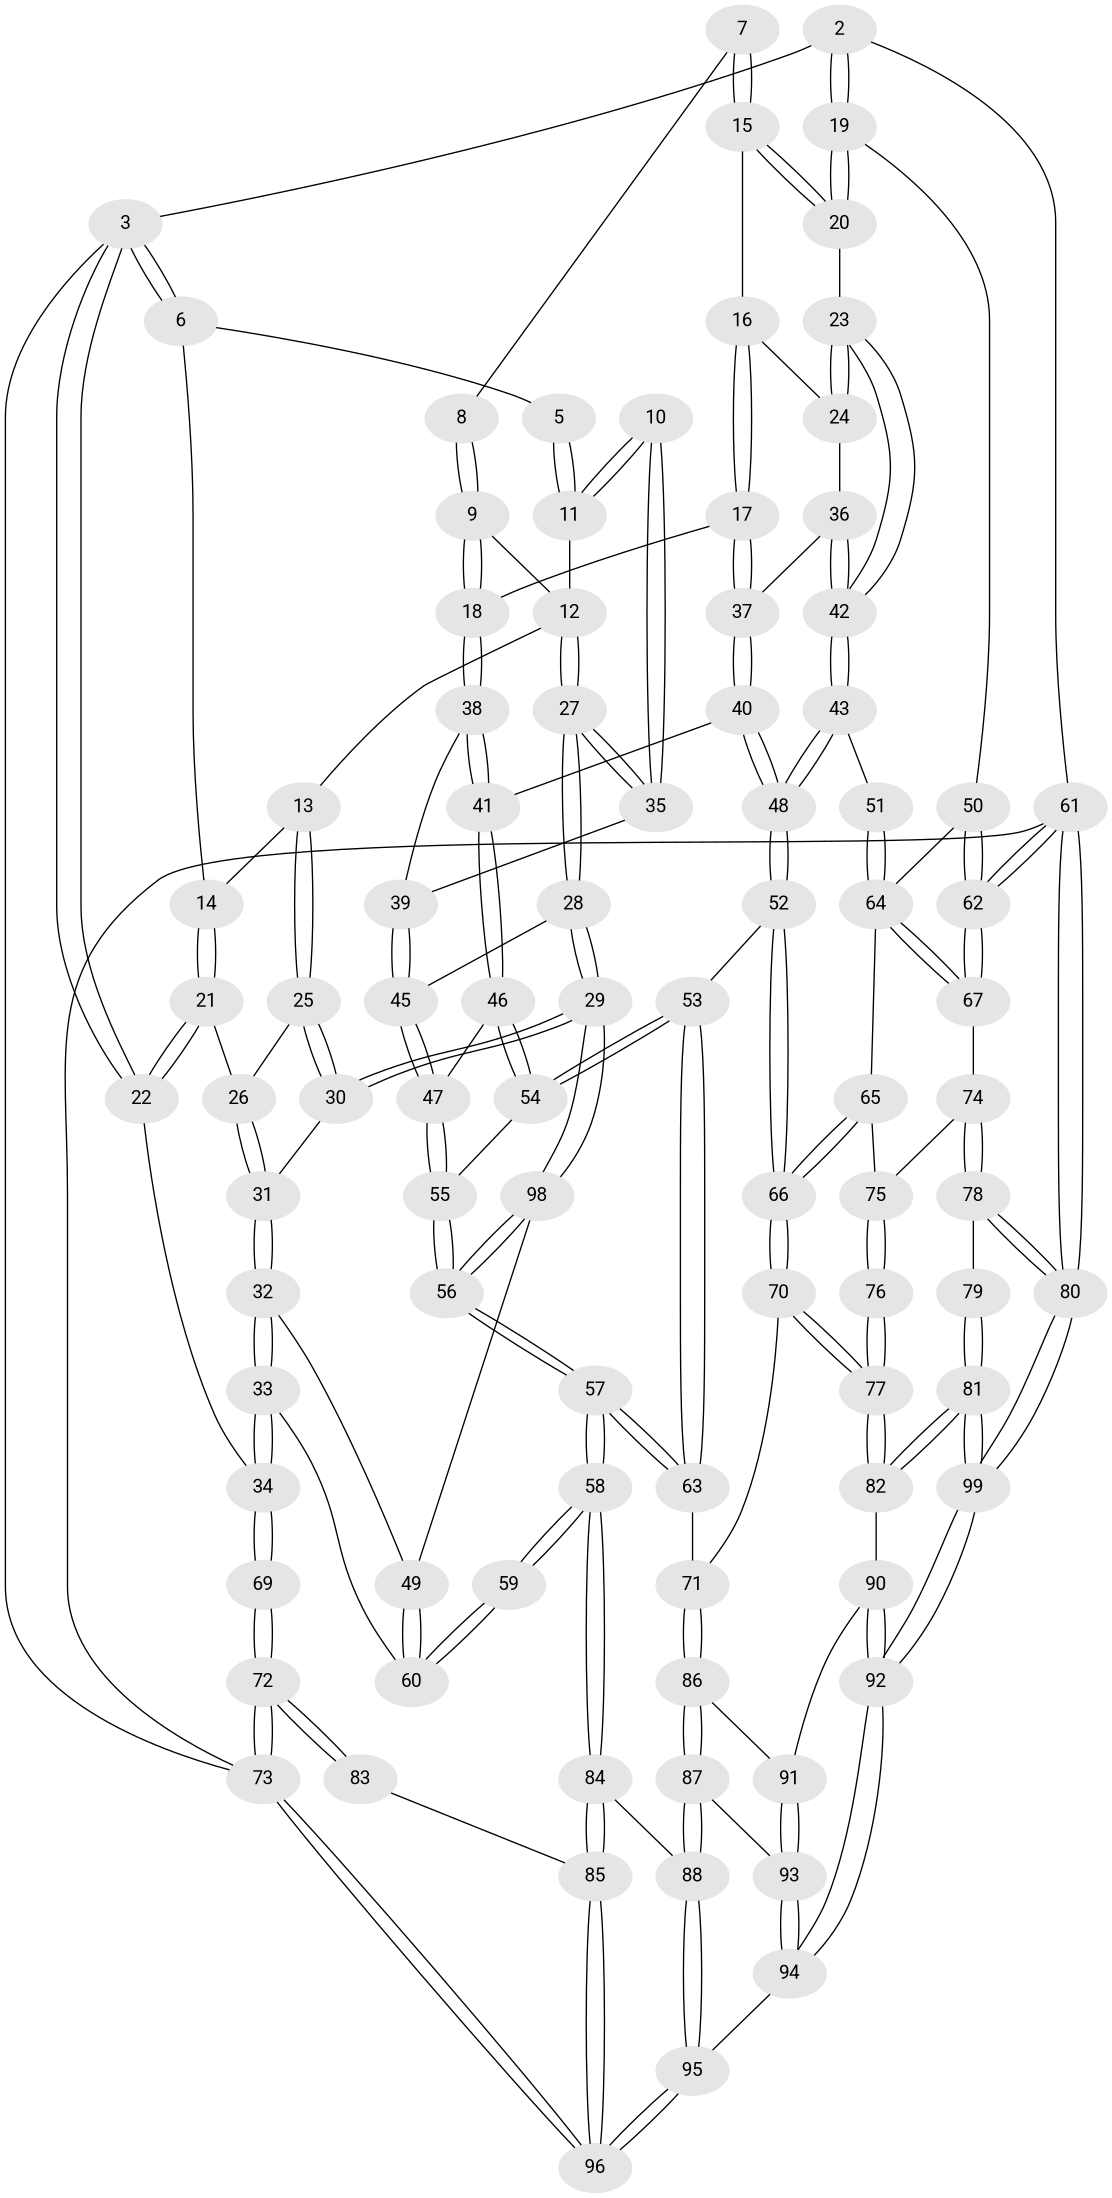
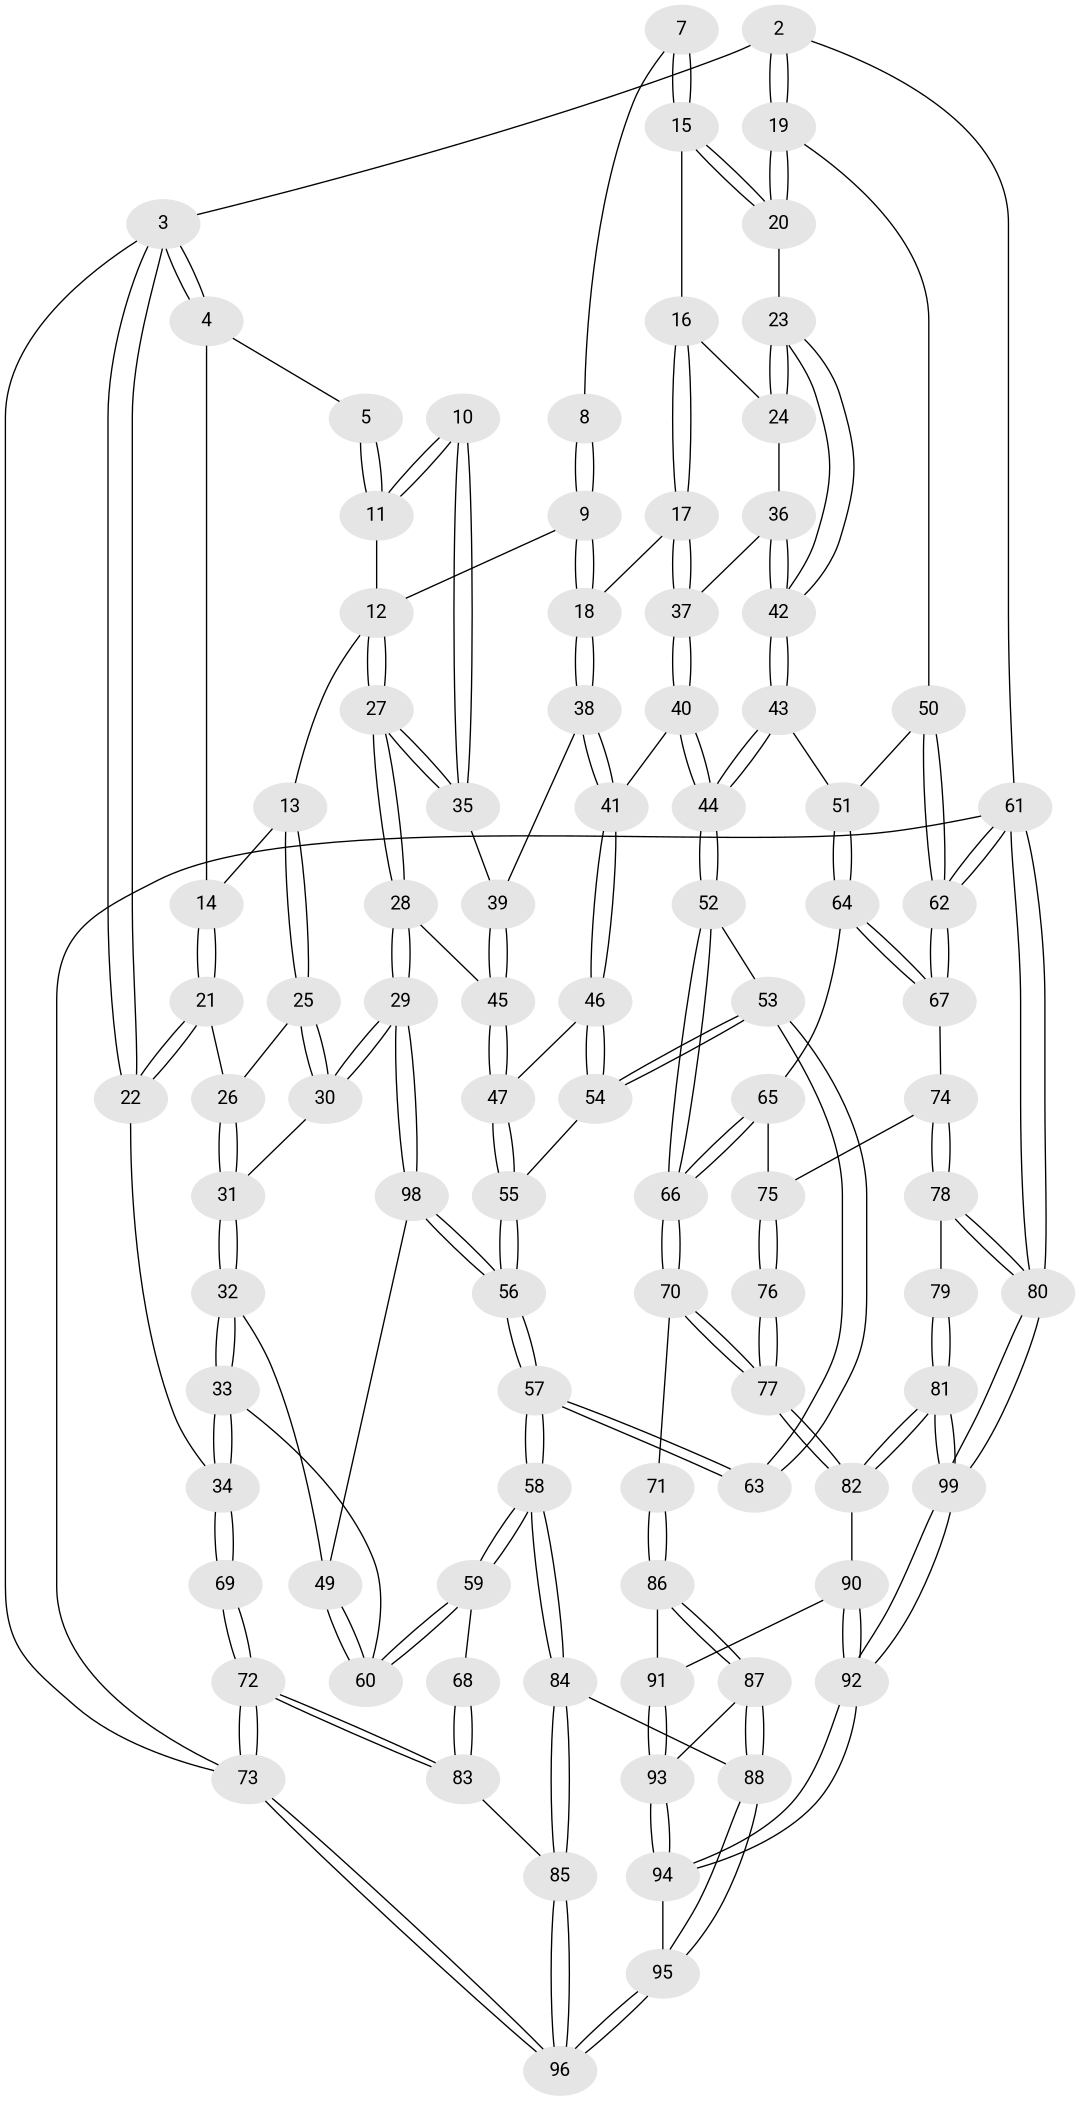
node "6": label "6" -> "4"
node "48": label "48" -> "44"
edge "50" -- "64": now "50" -- "51"
edge "63" -- "71": removed
node "68": added
